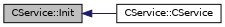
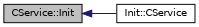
node "CService::CService": label "CService::CService" -> "Init::CService"
